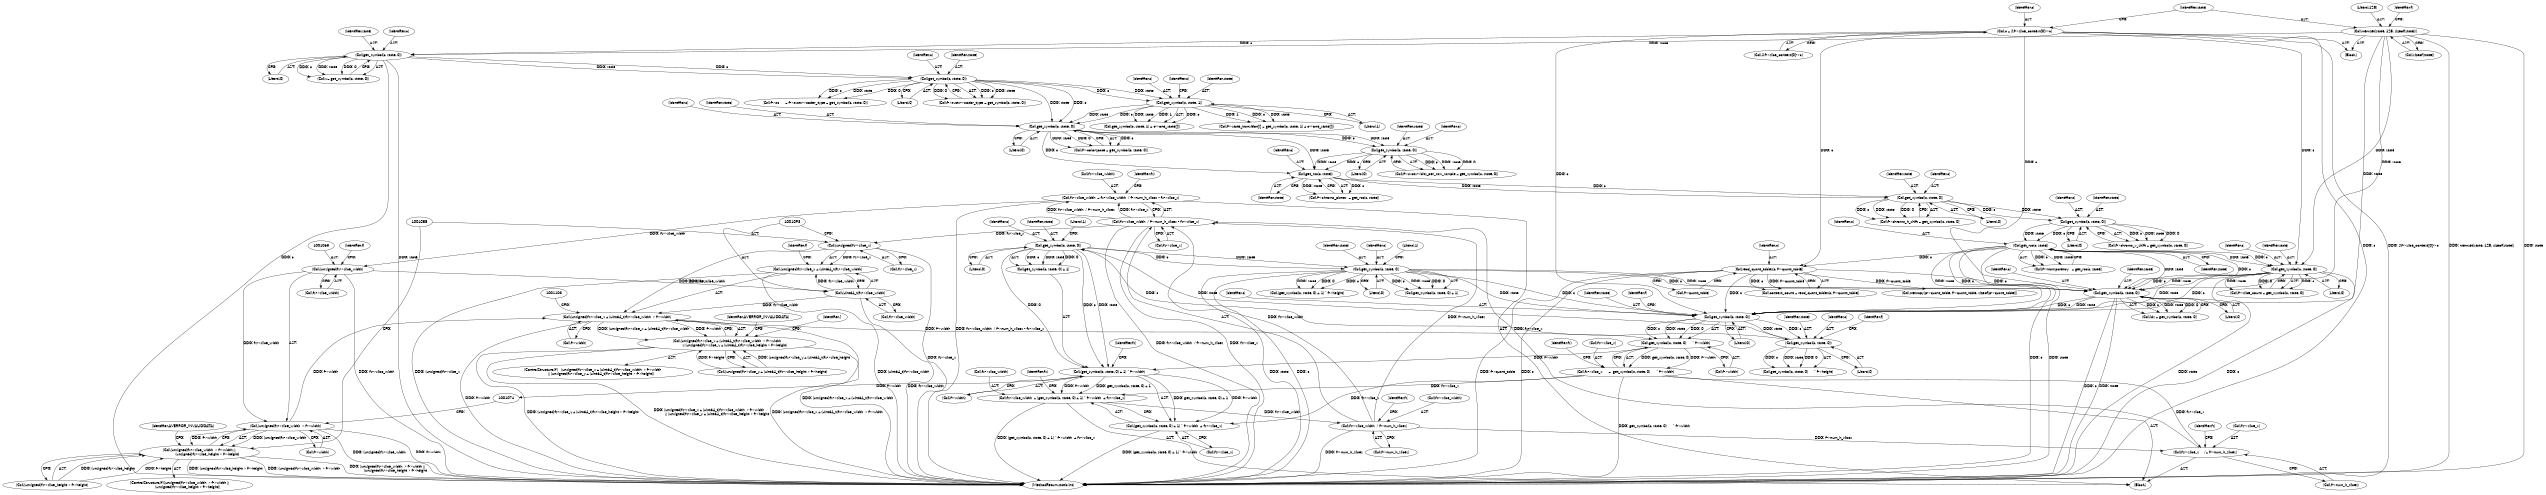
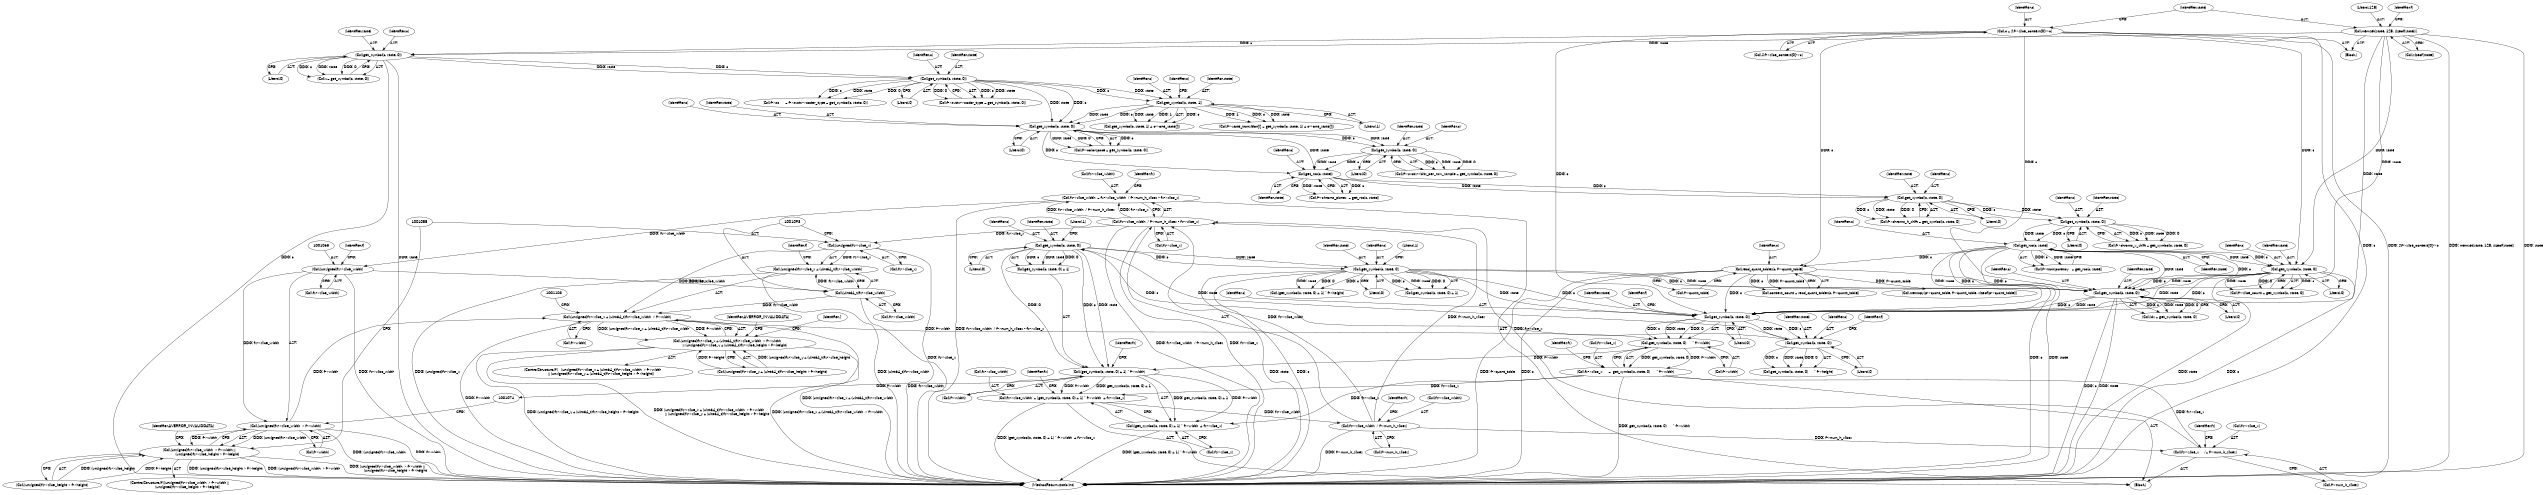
edge "(Call,c = &f->slice_context[0]->c)" -> "(Call,&f->slice_context[0]->c)": label "CFG: " -> "AST: "
